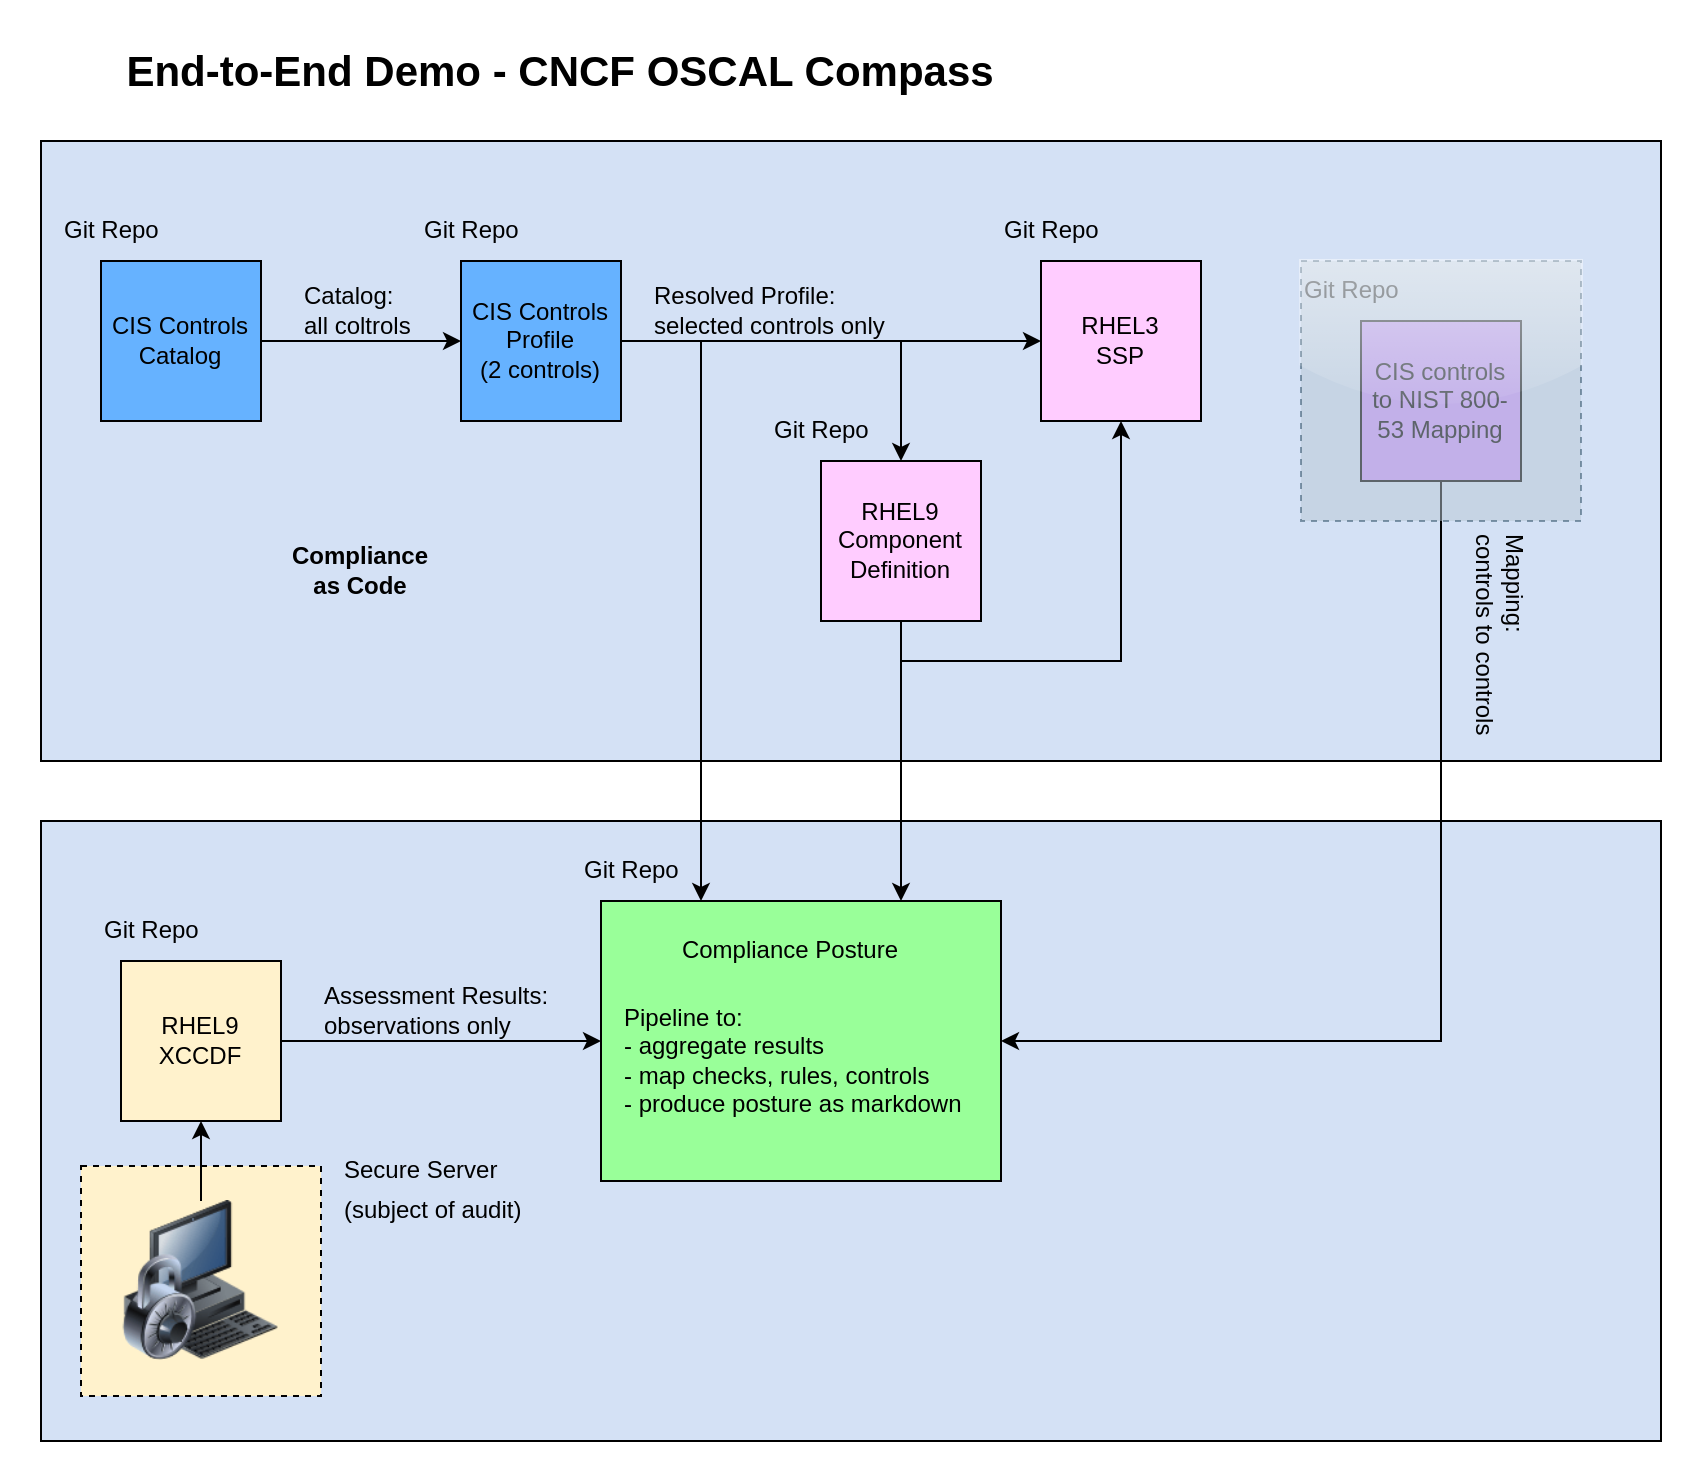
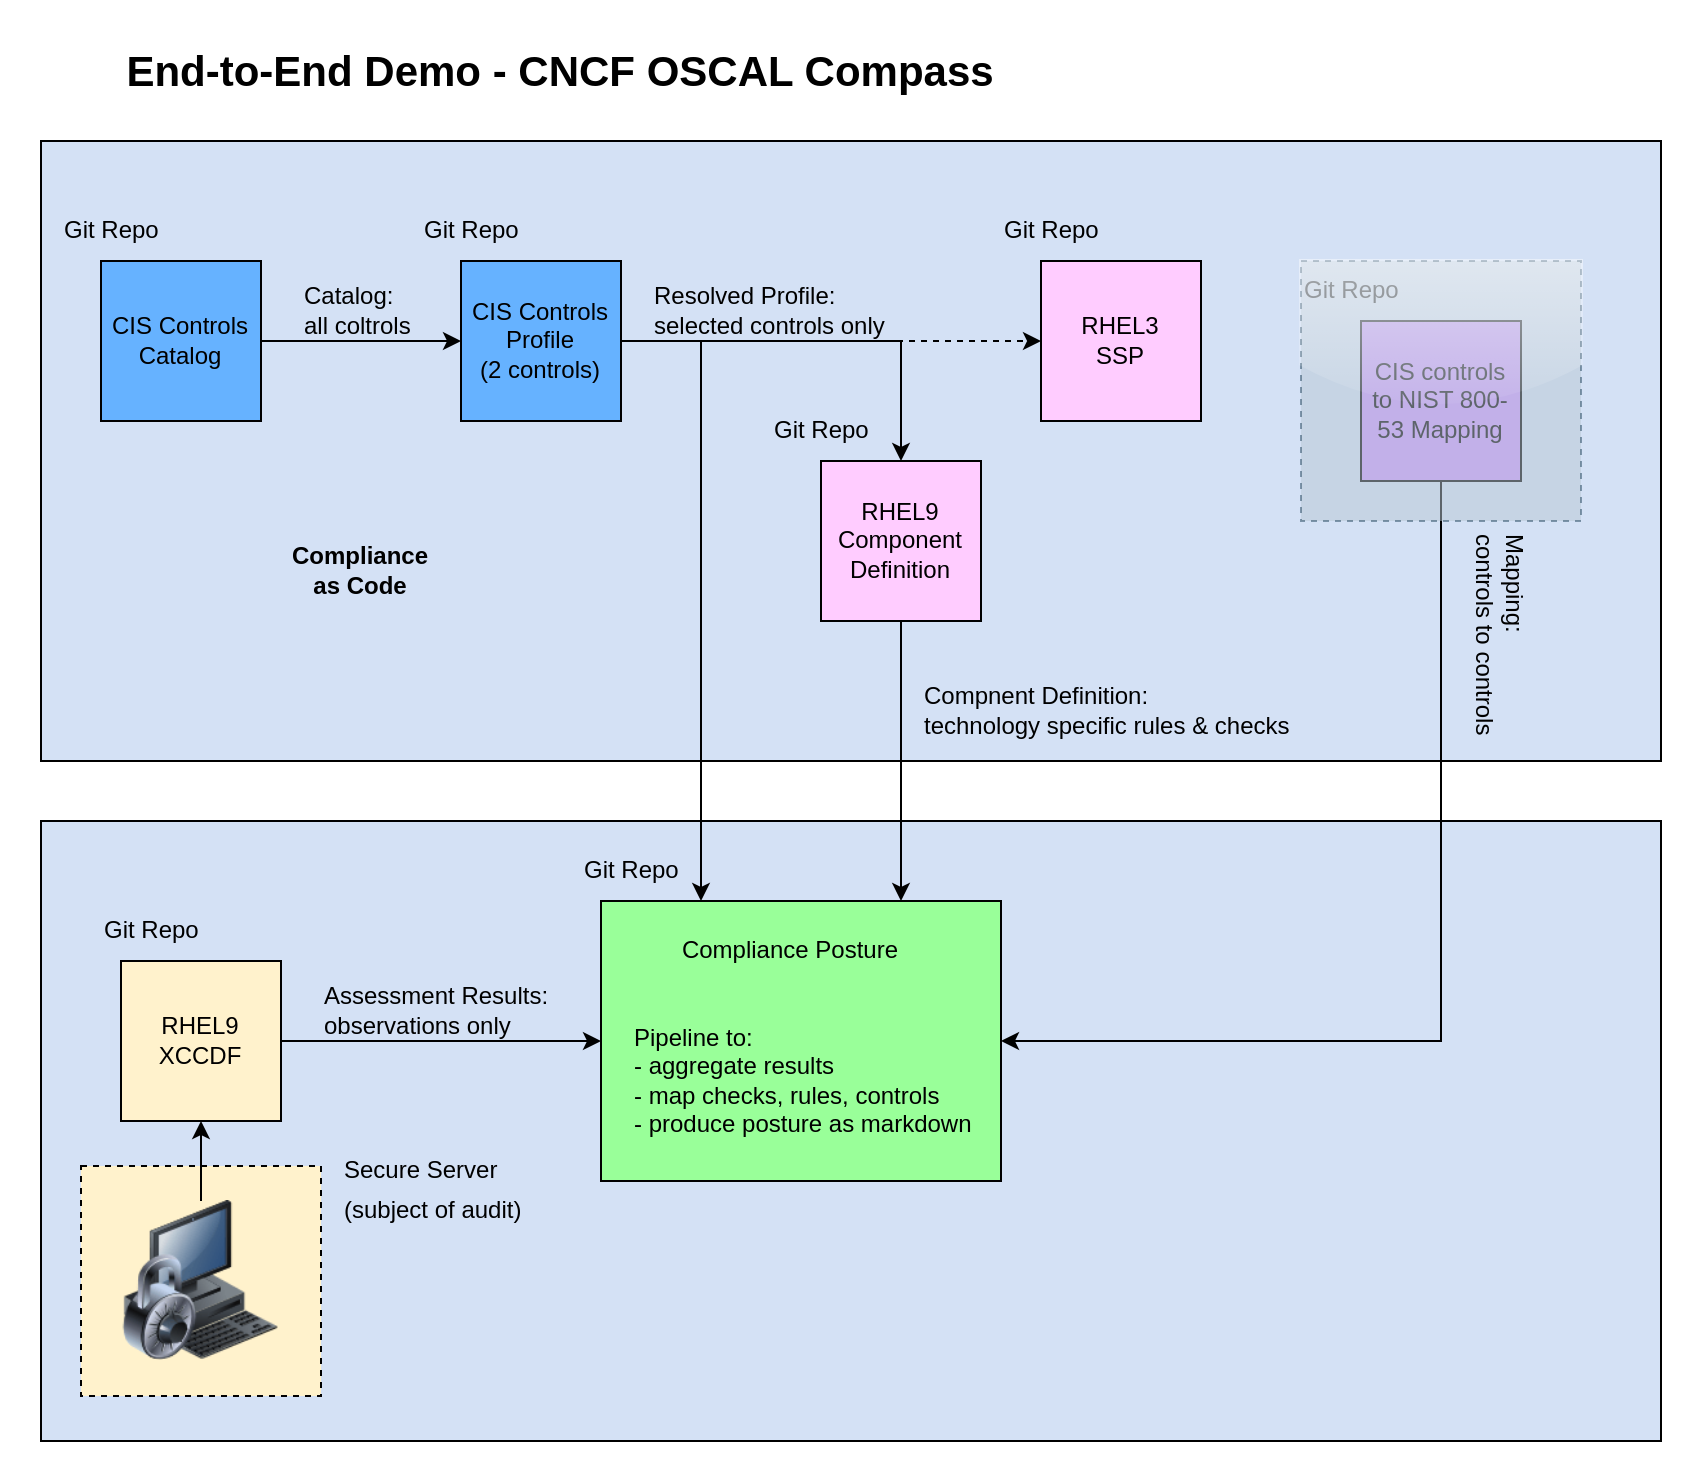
edge "CIS Controls Profile (2 controls)" -> "RHEL3 SSP": style solid -> dashed
edge "RHEL9 Component Definition" -> "RHEL3 SSP": removed
node "Compnent Definition: technology specific rules & checks": added
node "Pipeline to: - aggregate results - map checks, rules, controls - produce posture as markdown": moved (801, 1061) -> (811, 1081)
